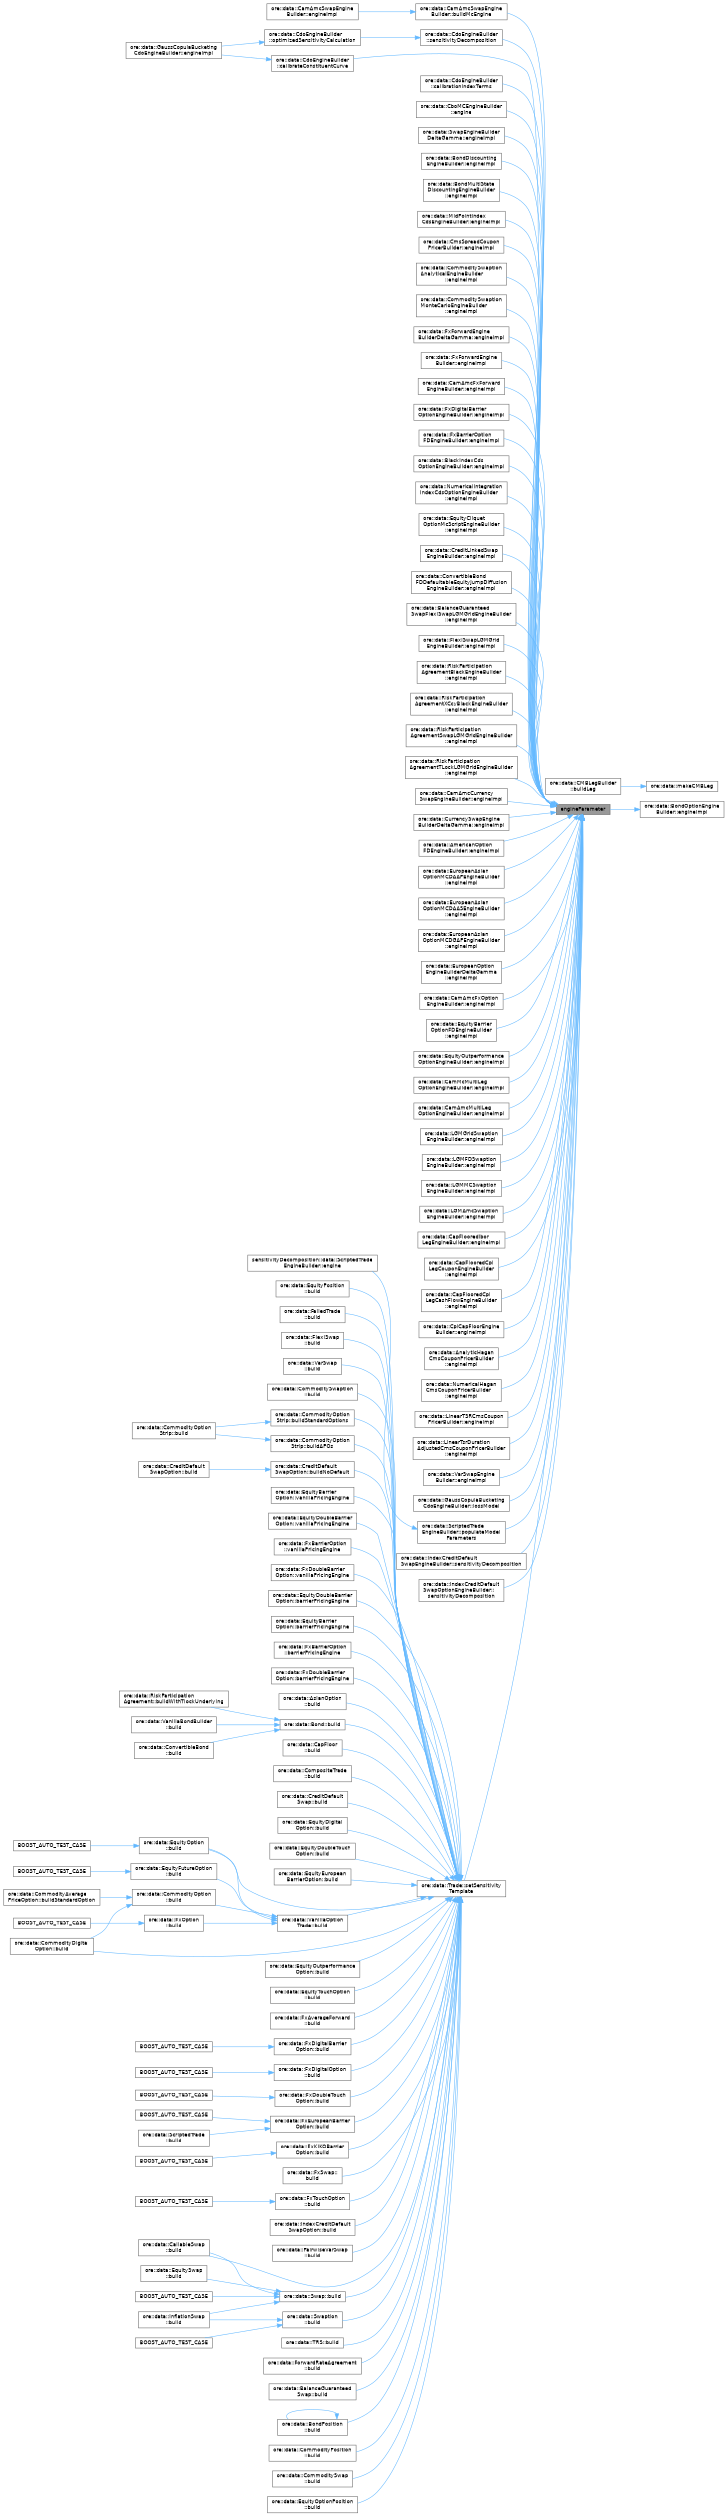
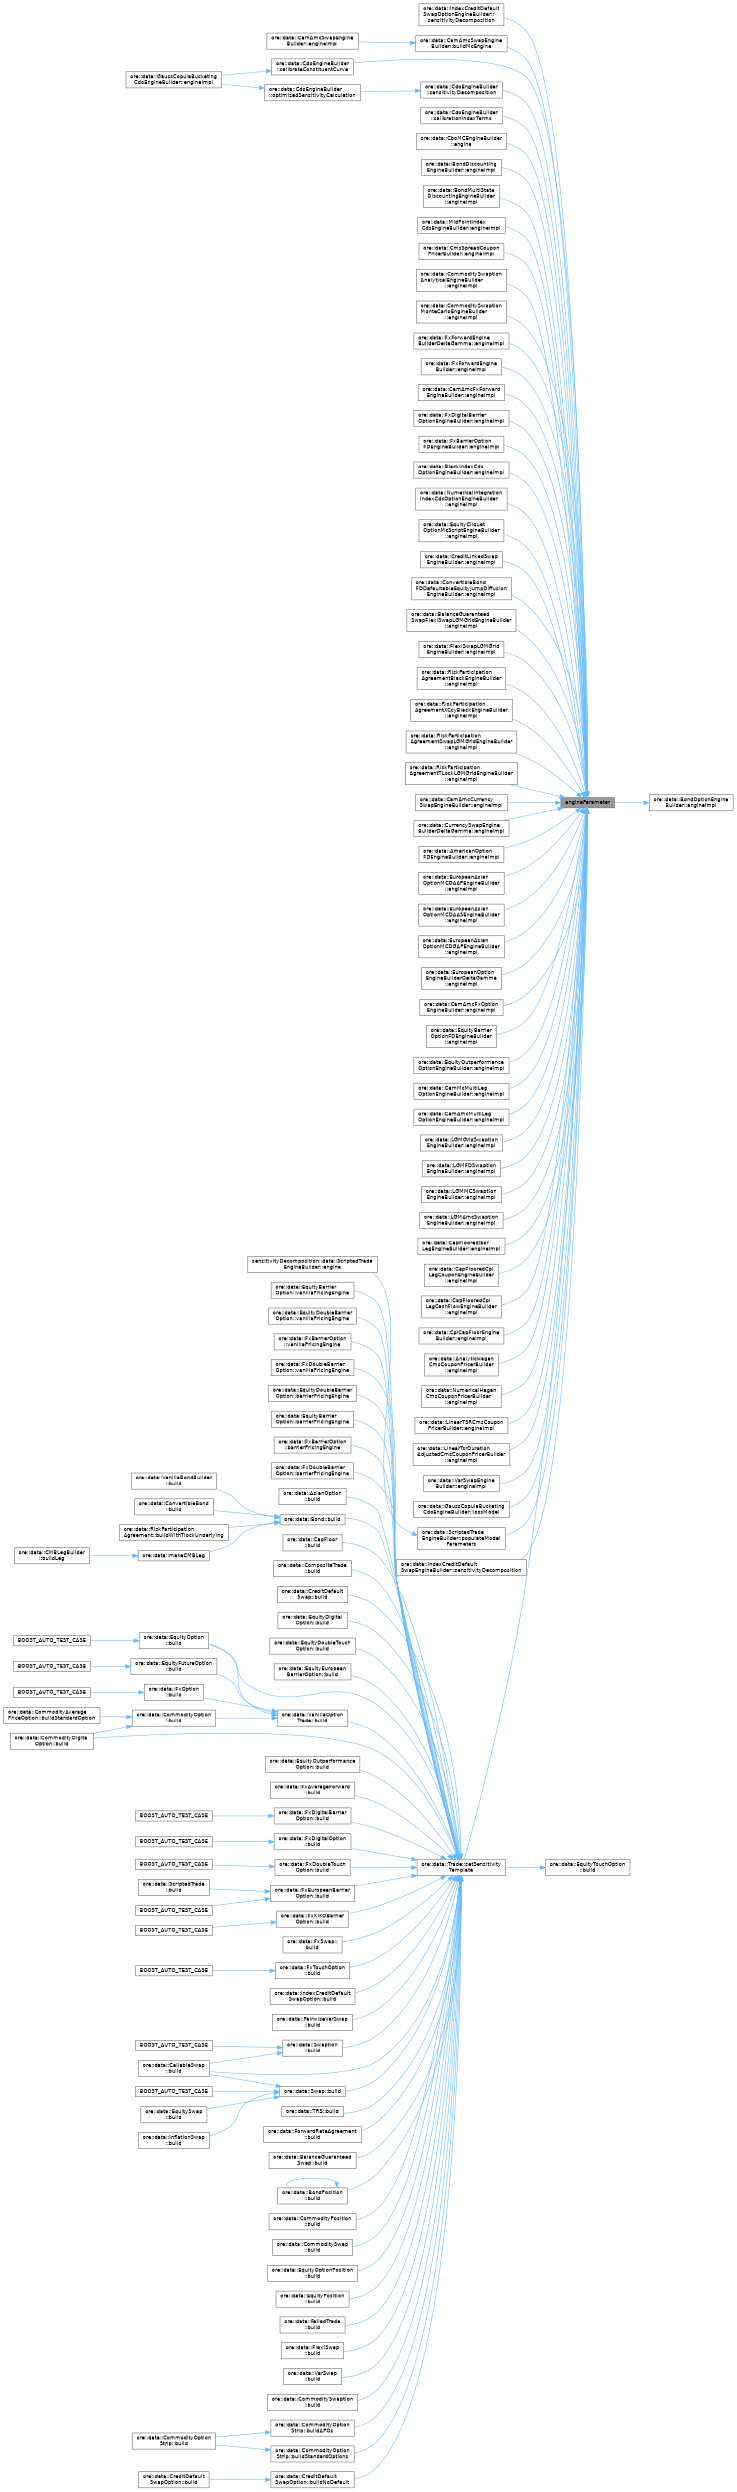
node "ore::data::SwapEngineBuilder DeltaGamma::engineImpl": removed
edge "ore::data::makeCMBLeg" -> "ore::data::Bond::build": added
edge "ore::data::EquityTouchOption ::build" -> "ore::data::Trade::setSensitivity Template": reversed
edge "ore::data::InflationSwap ::build" -> "ore::data::Swaption ::build": now "ore::data::CallableSwap ::build" -> "ore::data::Swaption ::build"
